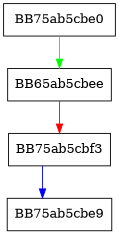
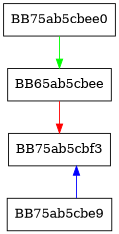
node "BB75ab5cbe0": label "BB75ab5cbe0" -> "BB75ab5cbee0"
edge "BB75ab5cbf3" -> "BB75ab5cbe9": reversed
